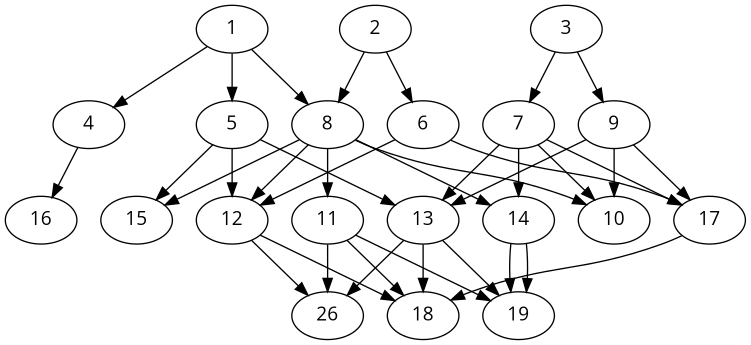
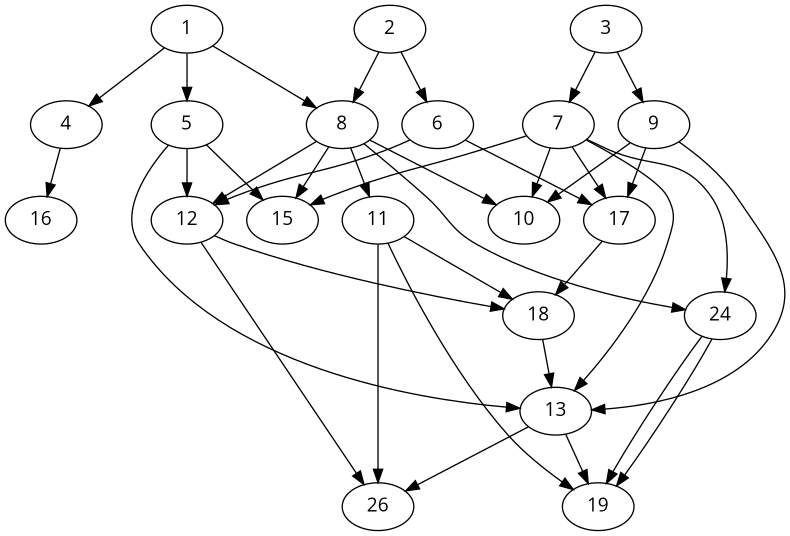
edge "7" -> "15": added
node "14": label "14" -> "24"
edge "13" -> "18": reversed
